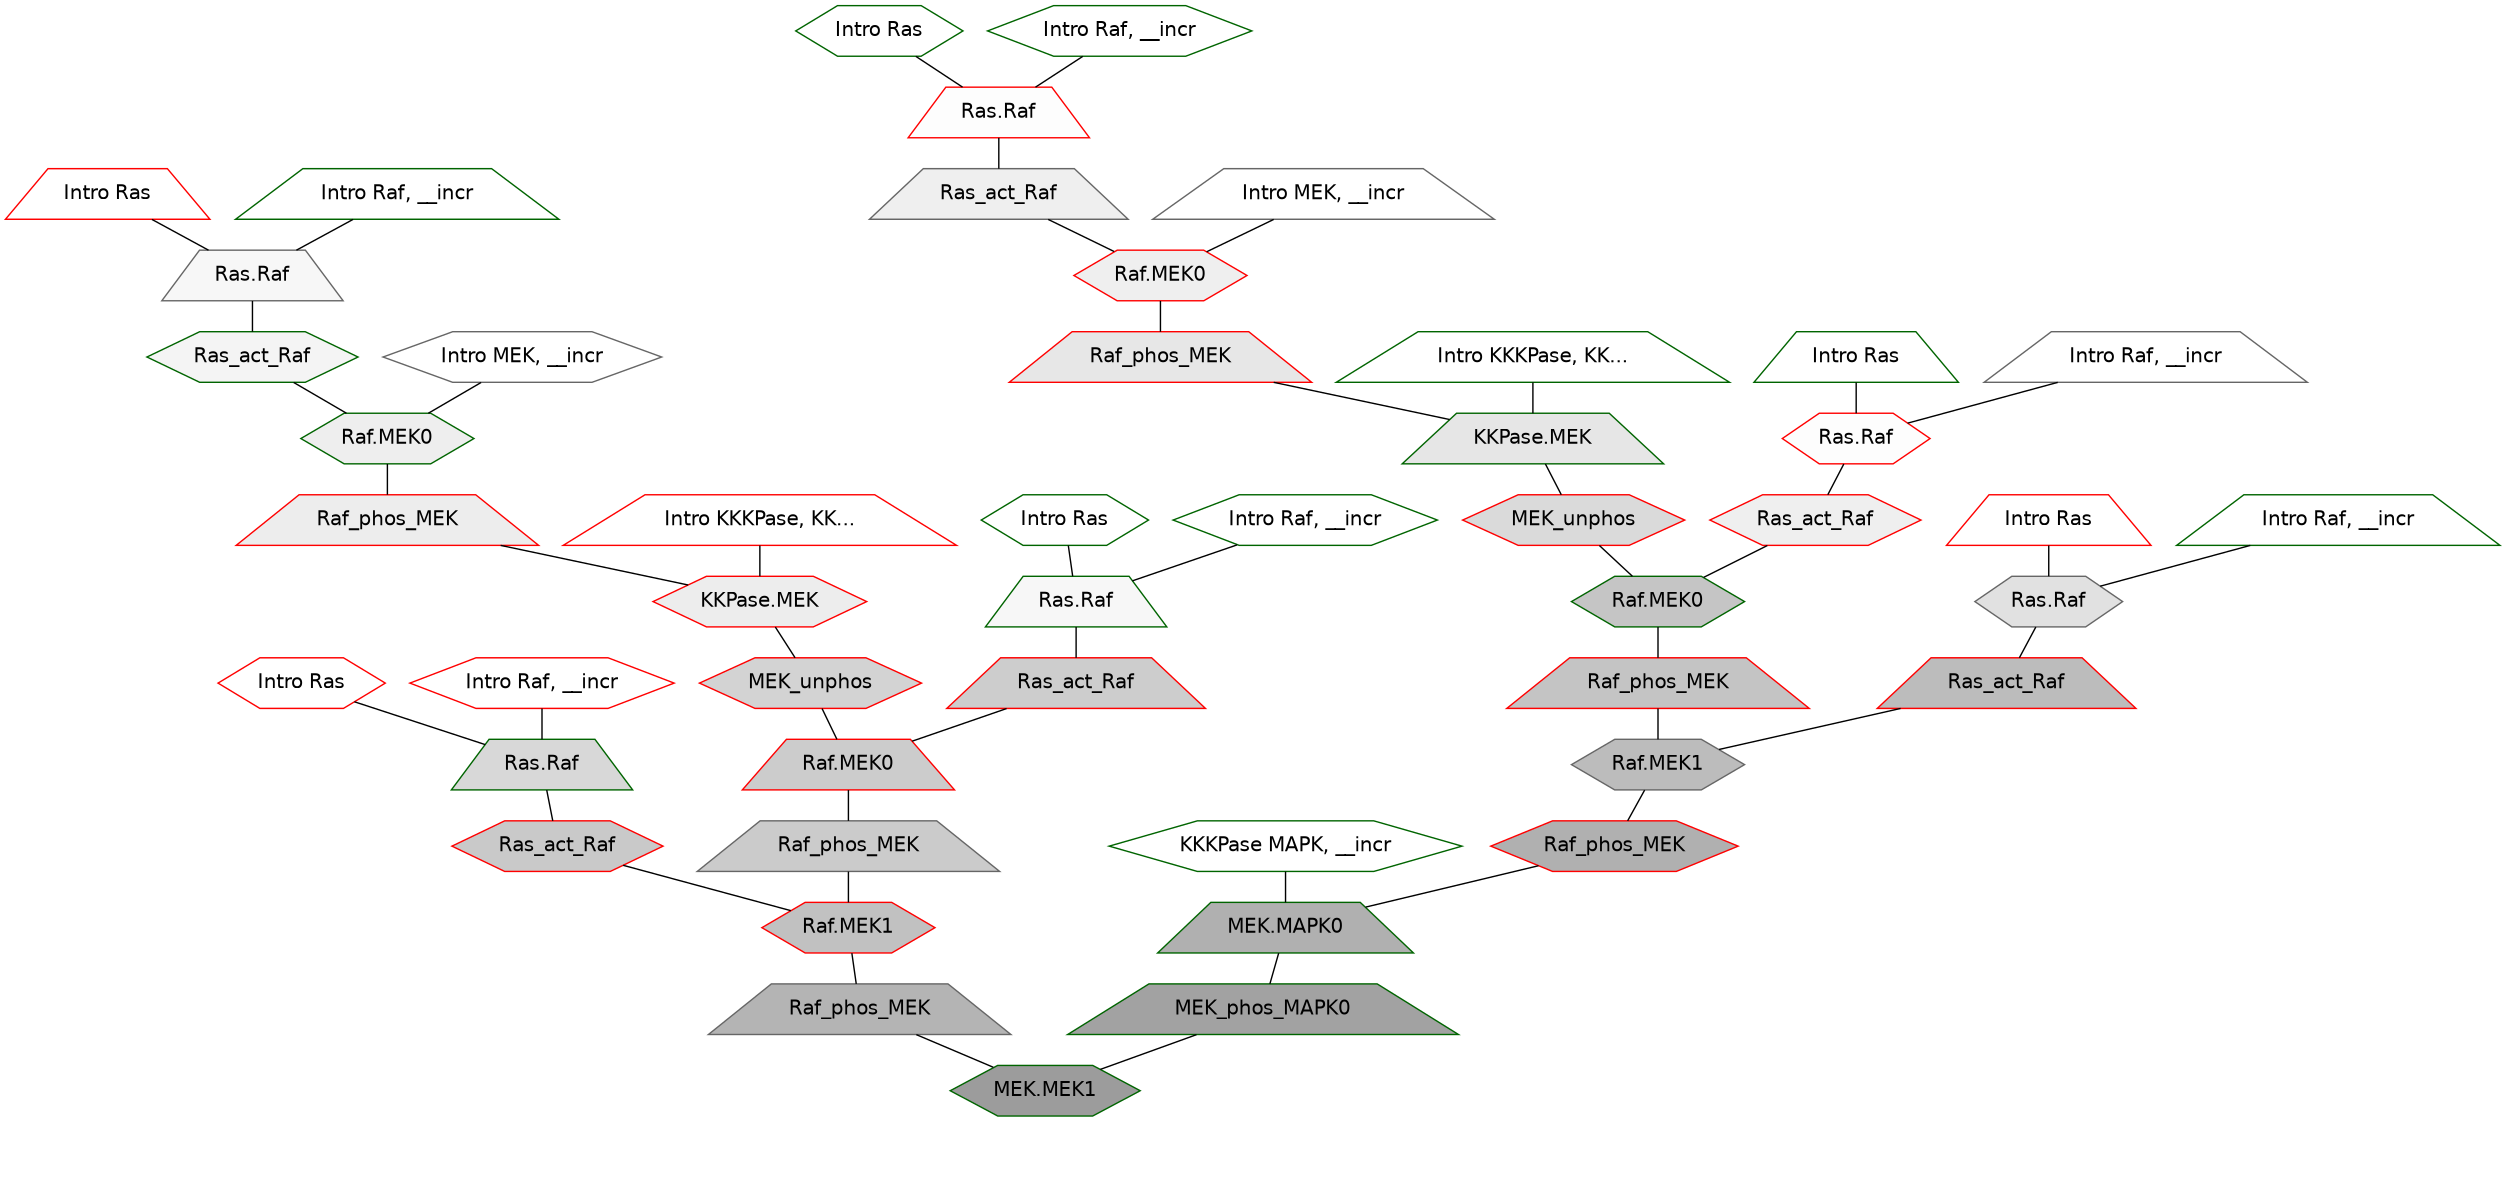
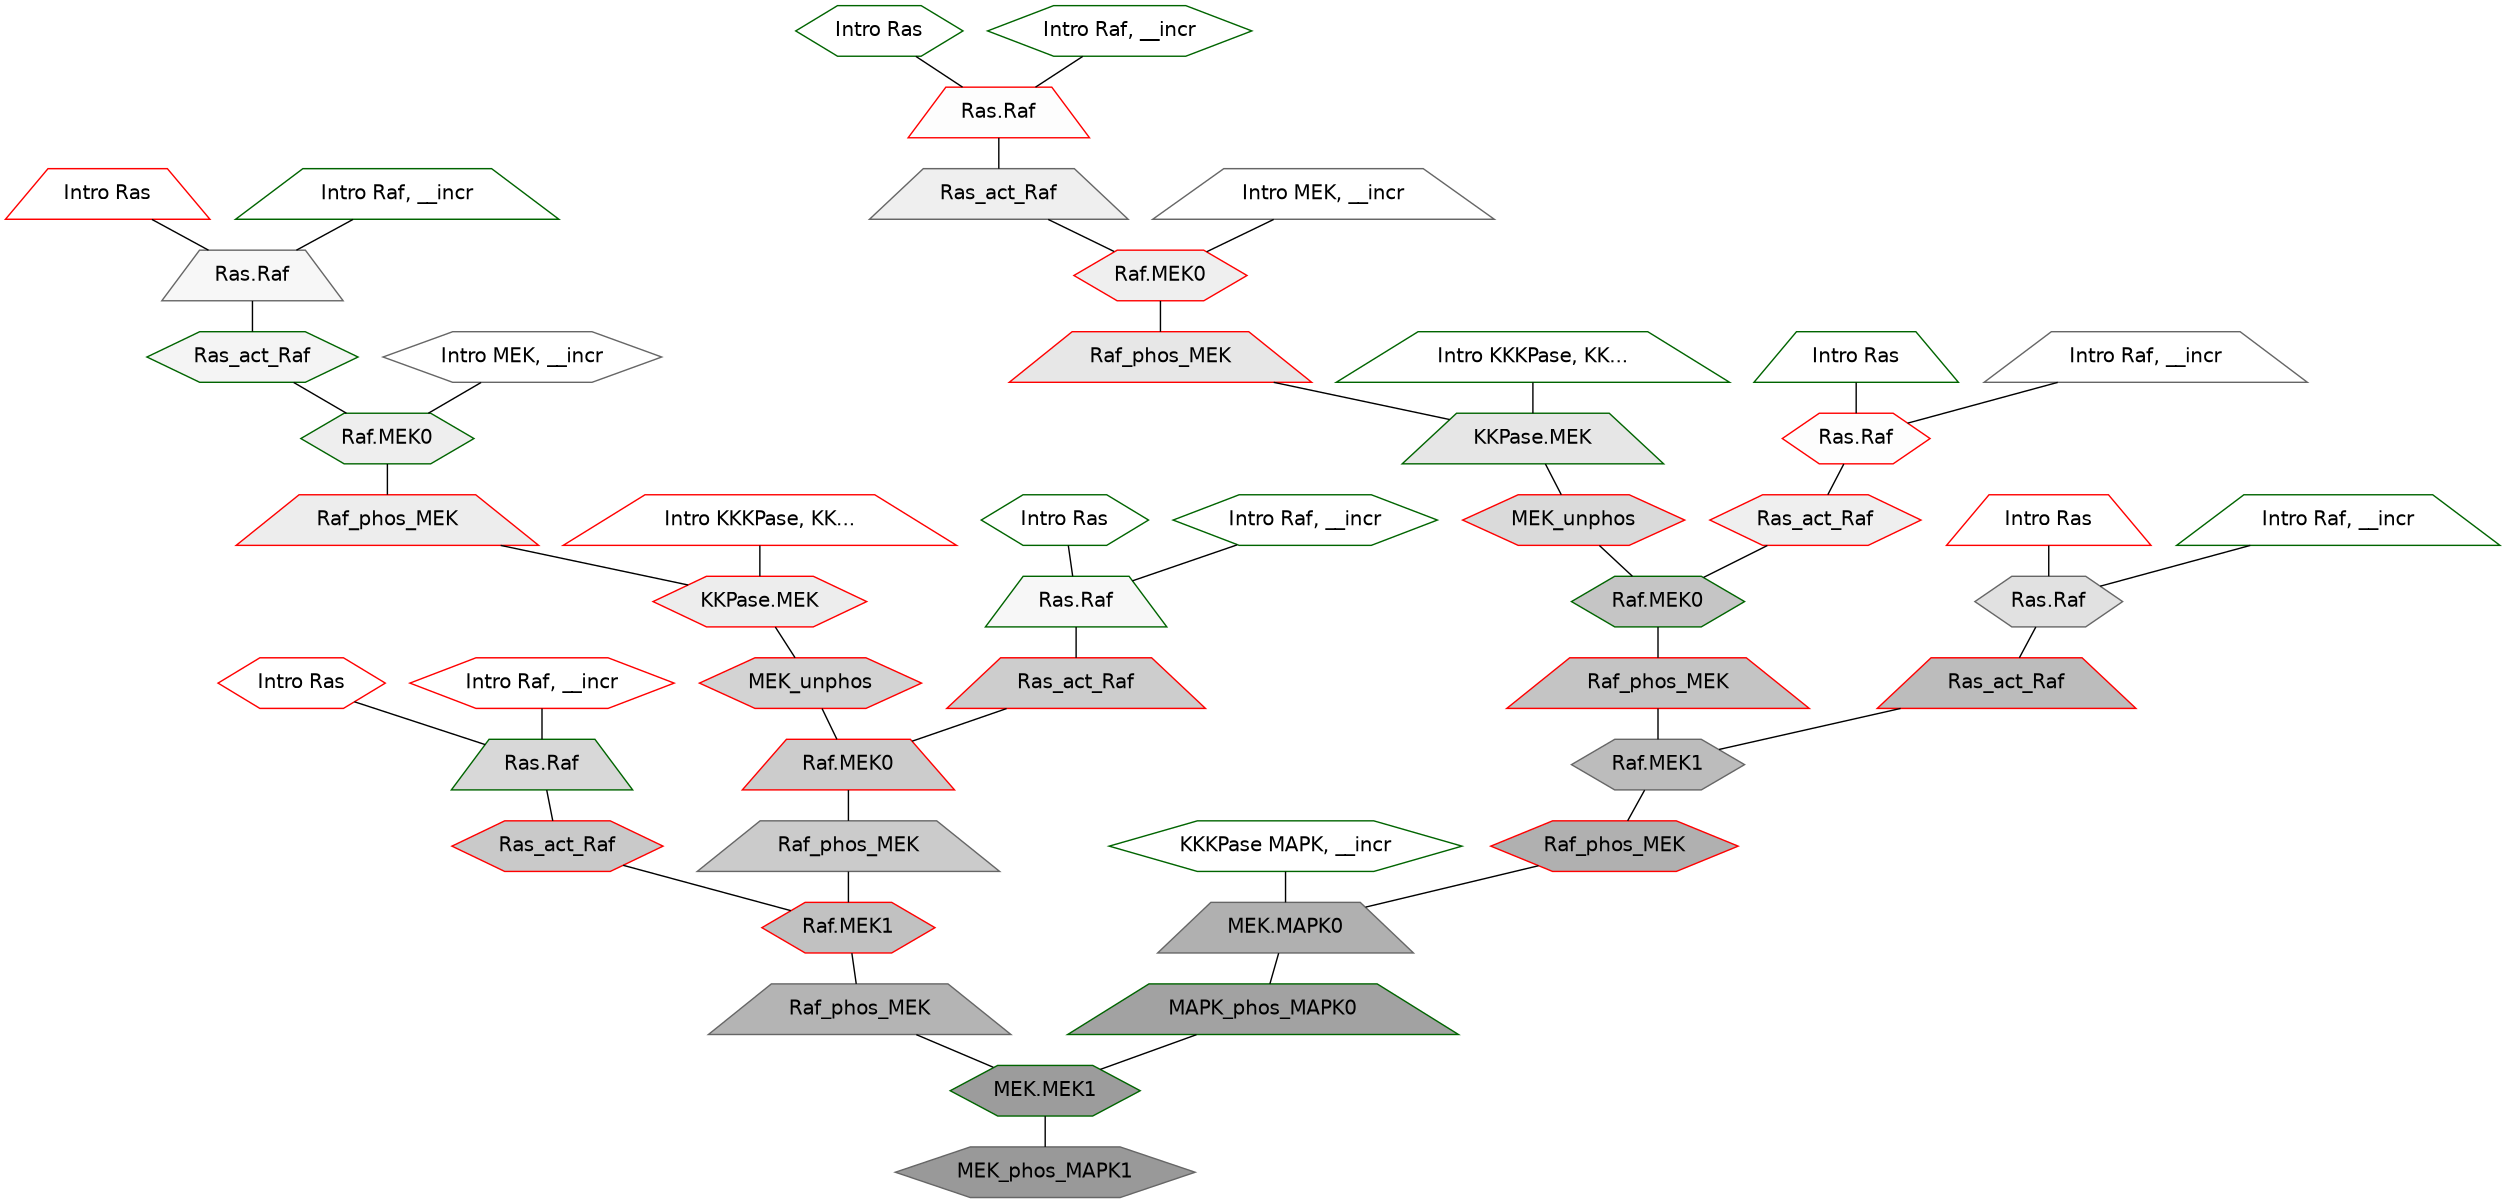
node "MEK.MAPK0": color darkgreen -> gray40
node "MEK_phos_MAPK0": label "MEK_phos_MAPK0" -> "MAPK_phos_MAPK0"
node "MEK_phos_MAPK1": added
